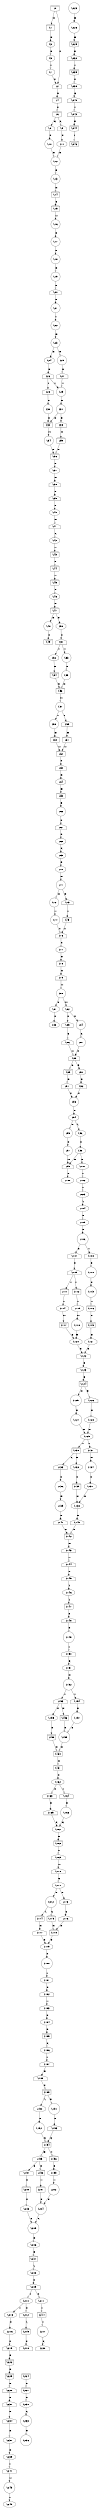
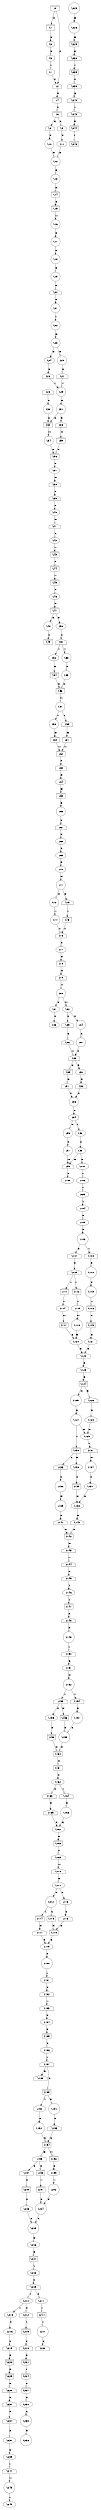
edge "S26" -> "S28": removed, label "I"
edge "S129" -> "S130": now "S127" -> "S130"
edge "S188" -> "S189": now "S187" -> "S189"
edge "S194" -> "S196": label "Y" -> "M"
node "S221": added
